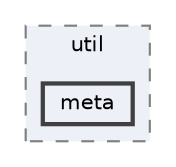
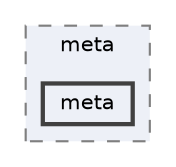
cluster "util": label "util" -> "meta"
